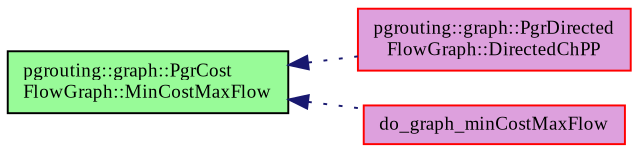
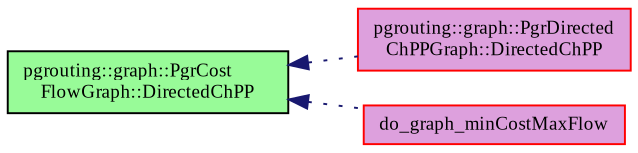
node "pgrouting::graph::PgrDirected FlowGraph::DirectedChPP": label "pgrouting::graph::PgrDirected FlowGraph::DirectedChPP" -> "pgrouting::graph::PgrDirected ChPPGraph::DirectedChPP"
node "pgrouting::graph::PgrCost FlowGraph::MinCostMaxFlow": label "pgrouting::graph::PgrCost FlowGraph::MinCostMaxFlow" -> "pgrouting::graph::PgrCost FlowGraph::DirectedChPP"
